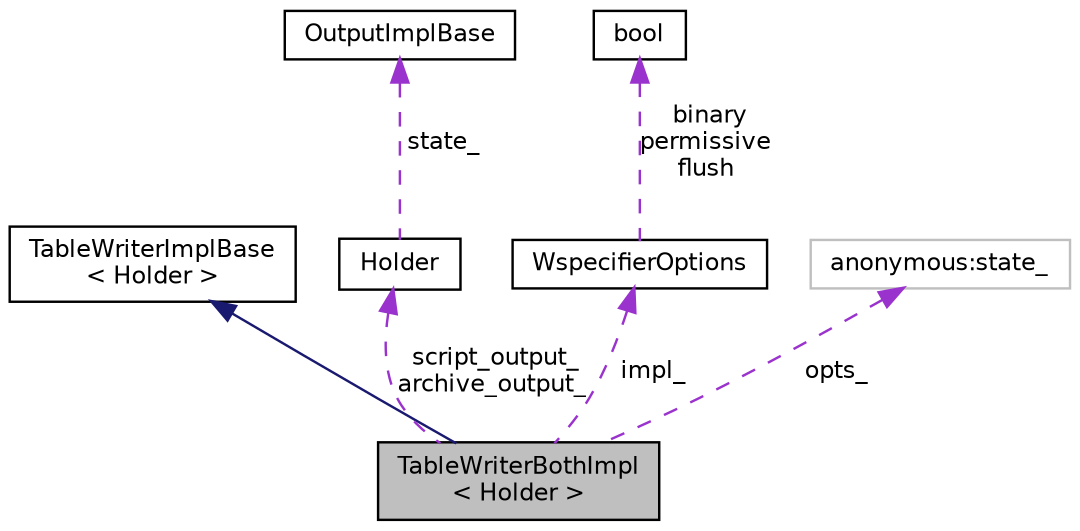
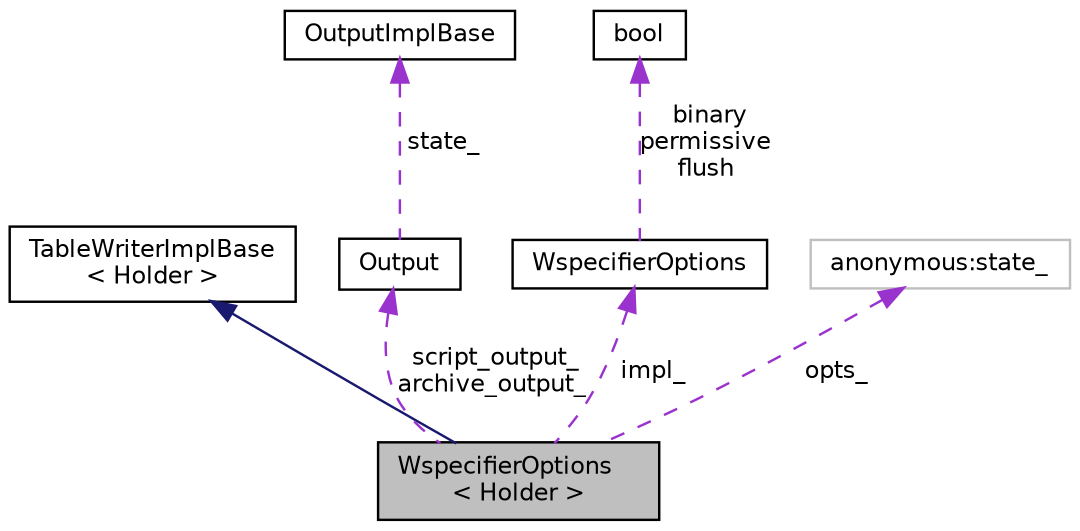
node "Holder": label "Holder" -> "Output"
node "TableWriterBothImpl < Holder >": label "TableWriterBothImpl < Holder >" -> "WspecifierOptions < Holder >"
